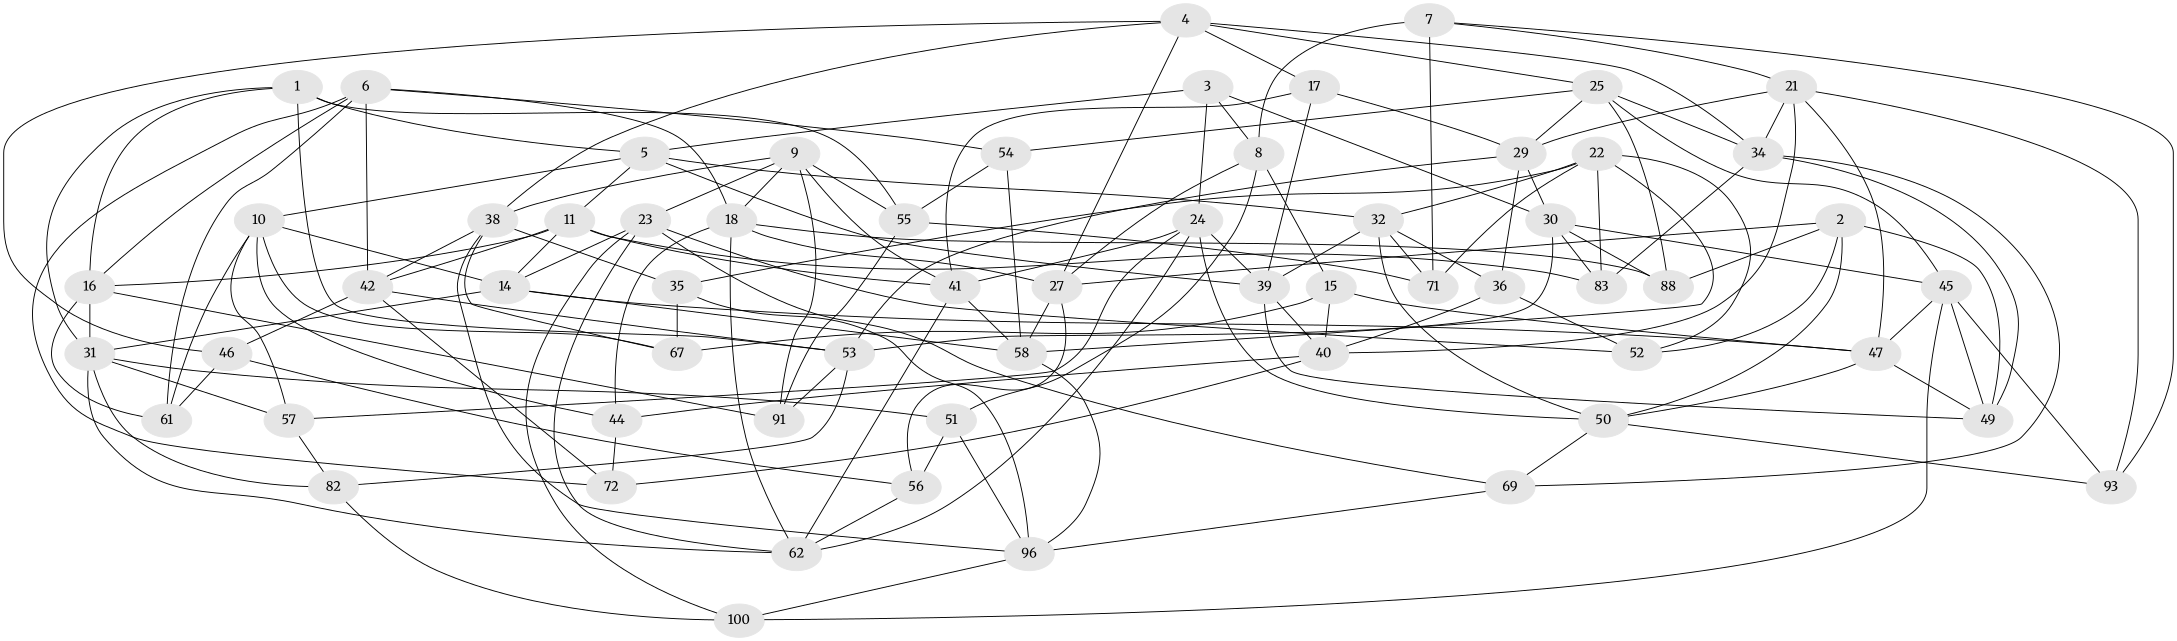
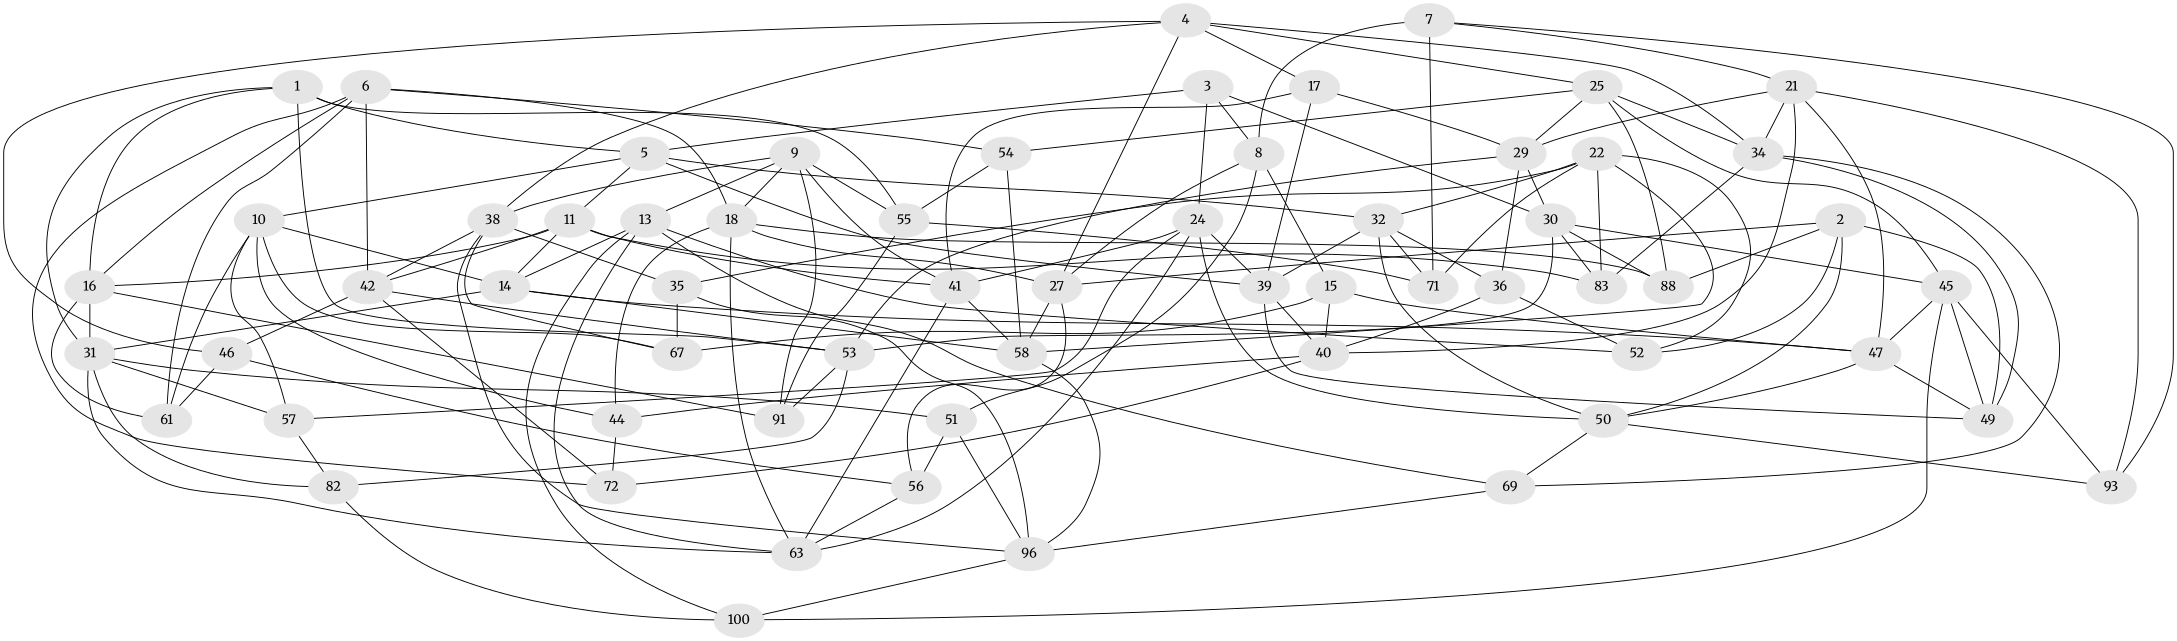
node "23": label "23" -> "13"
node "62": label "62" -> "63"
